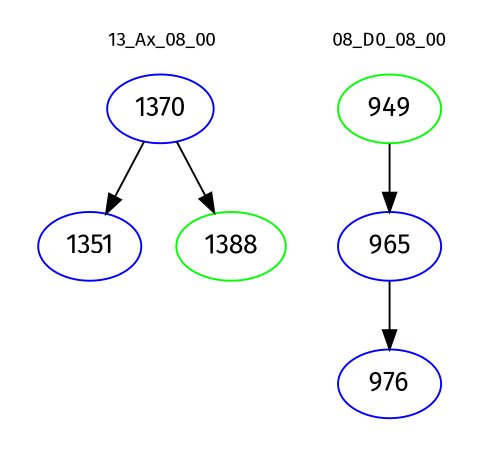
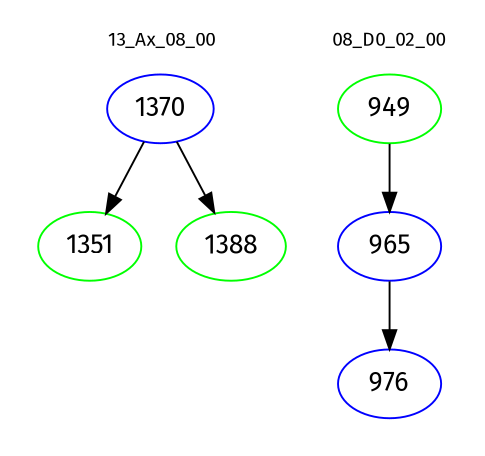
cluster "08_D0_08_00": label "08_D0_08_00" -> "08_D0_02_00"
node "1351": color blue -> green
